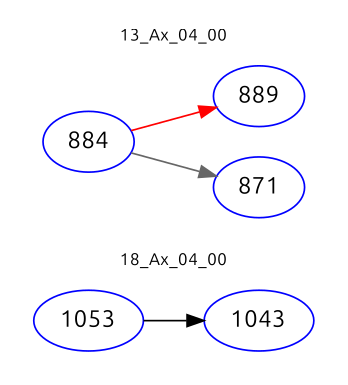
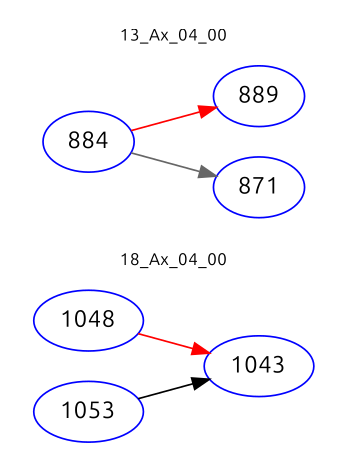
node "1048": added
